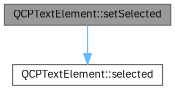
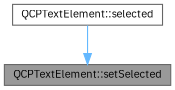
edge "QCPTextElement::setSelected" -> "QCPTextElement::selected": reversed
